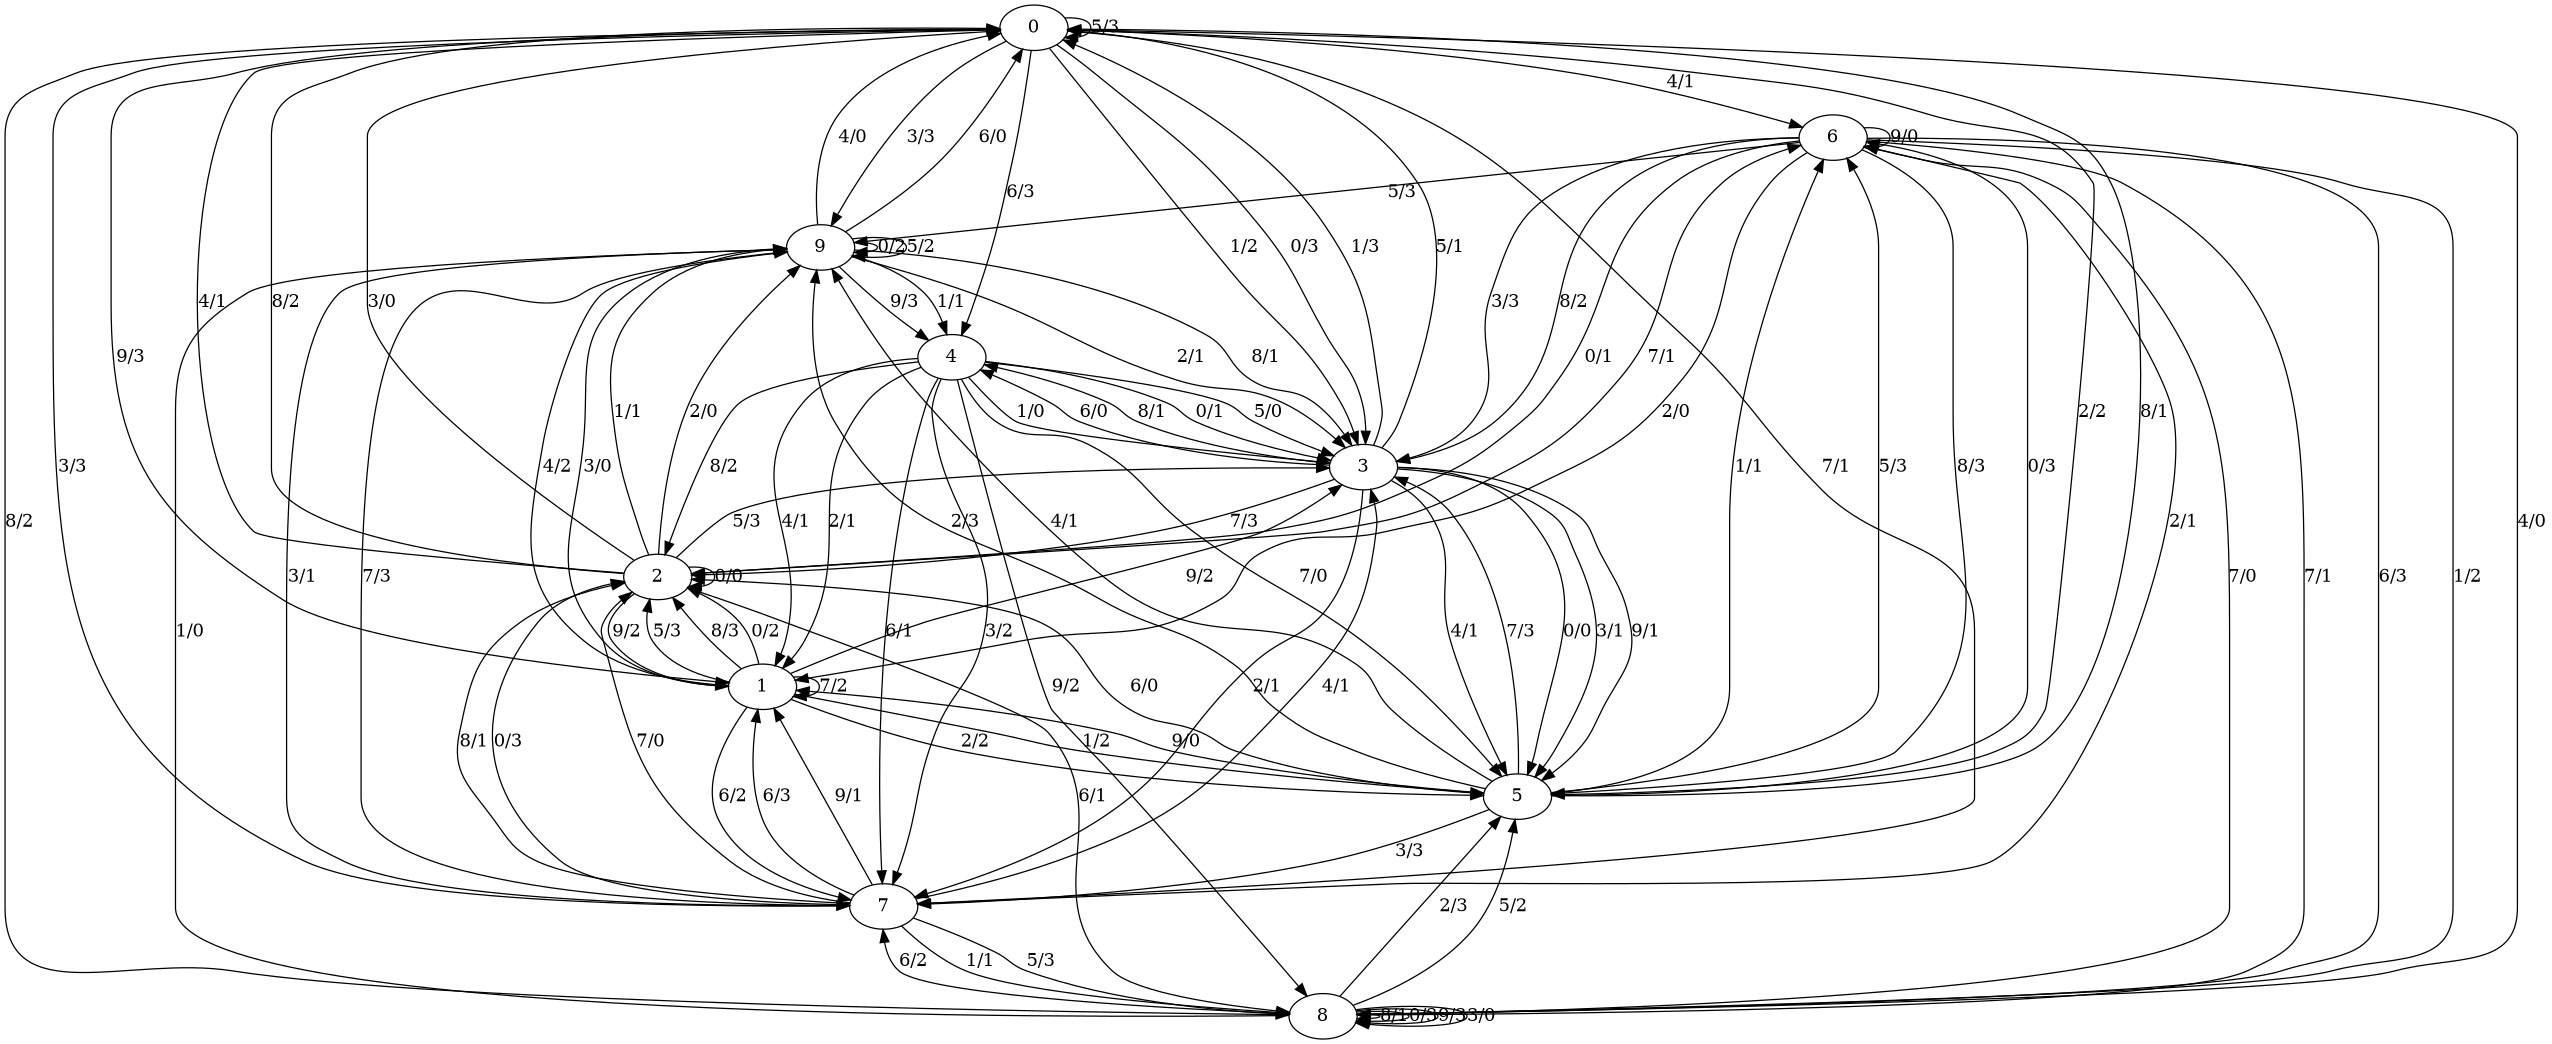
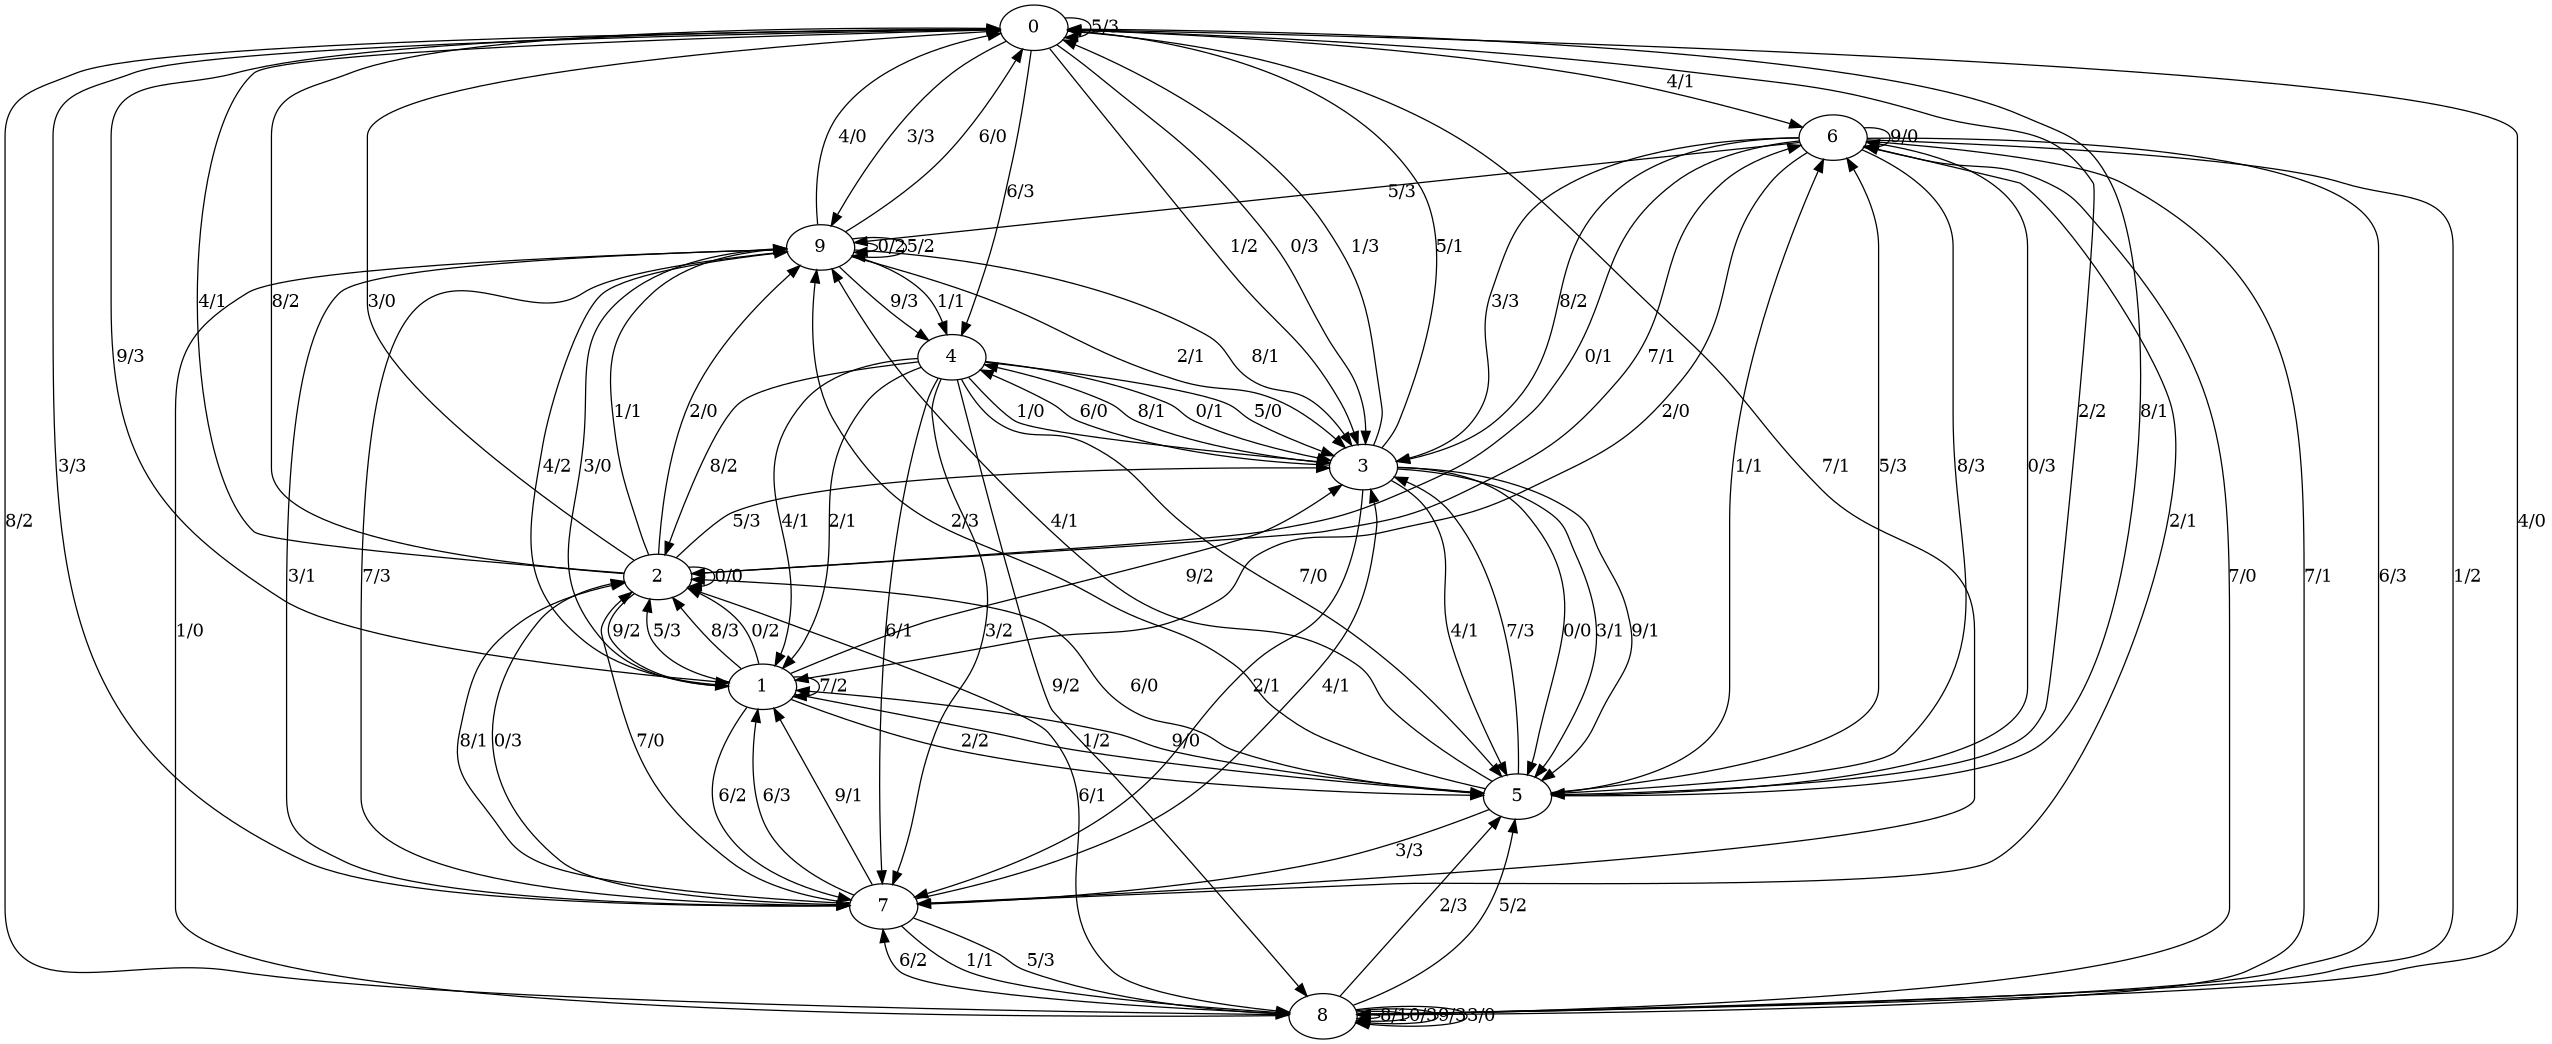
edge "3" -> "2": removed, label "7/3"
